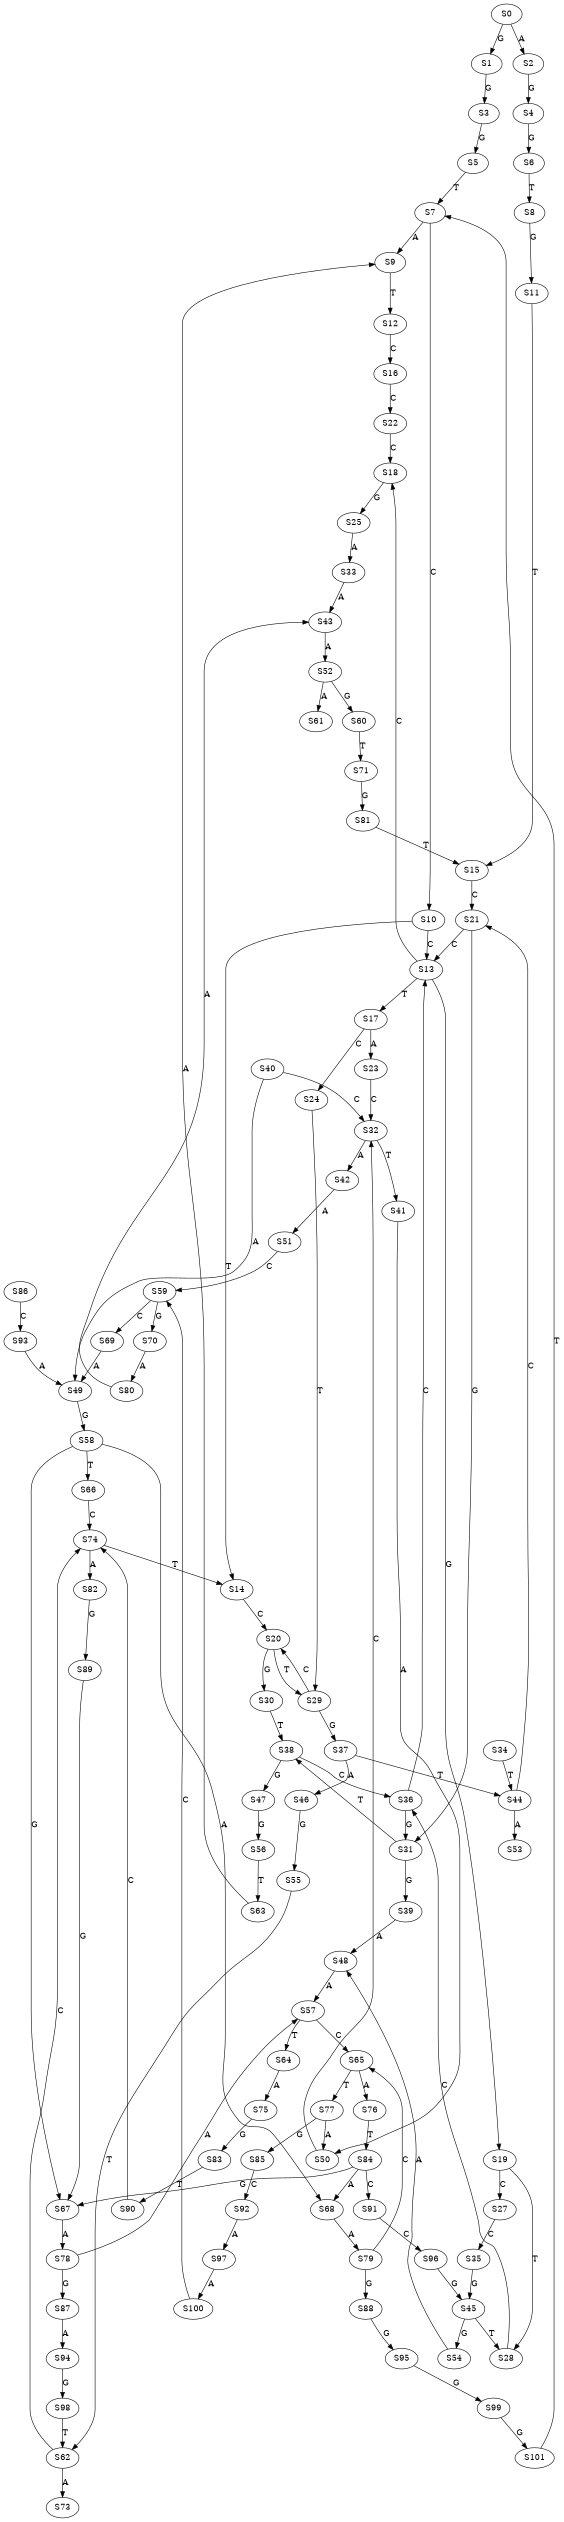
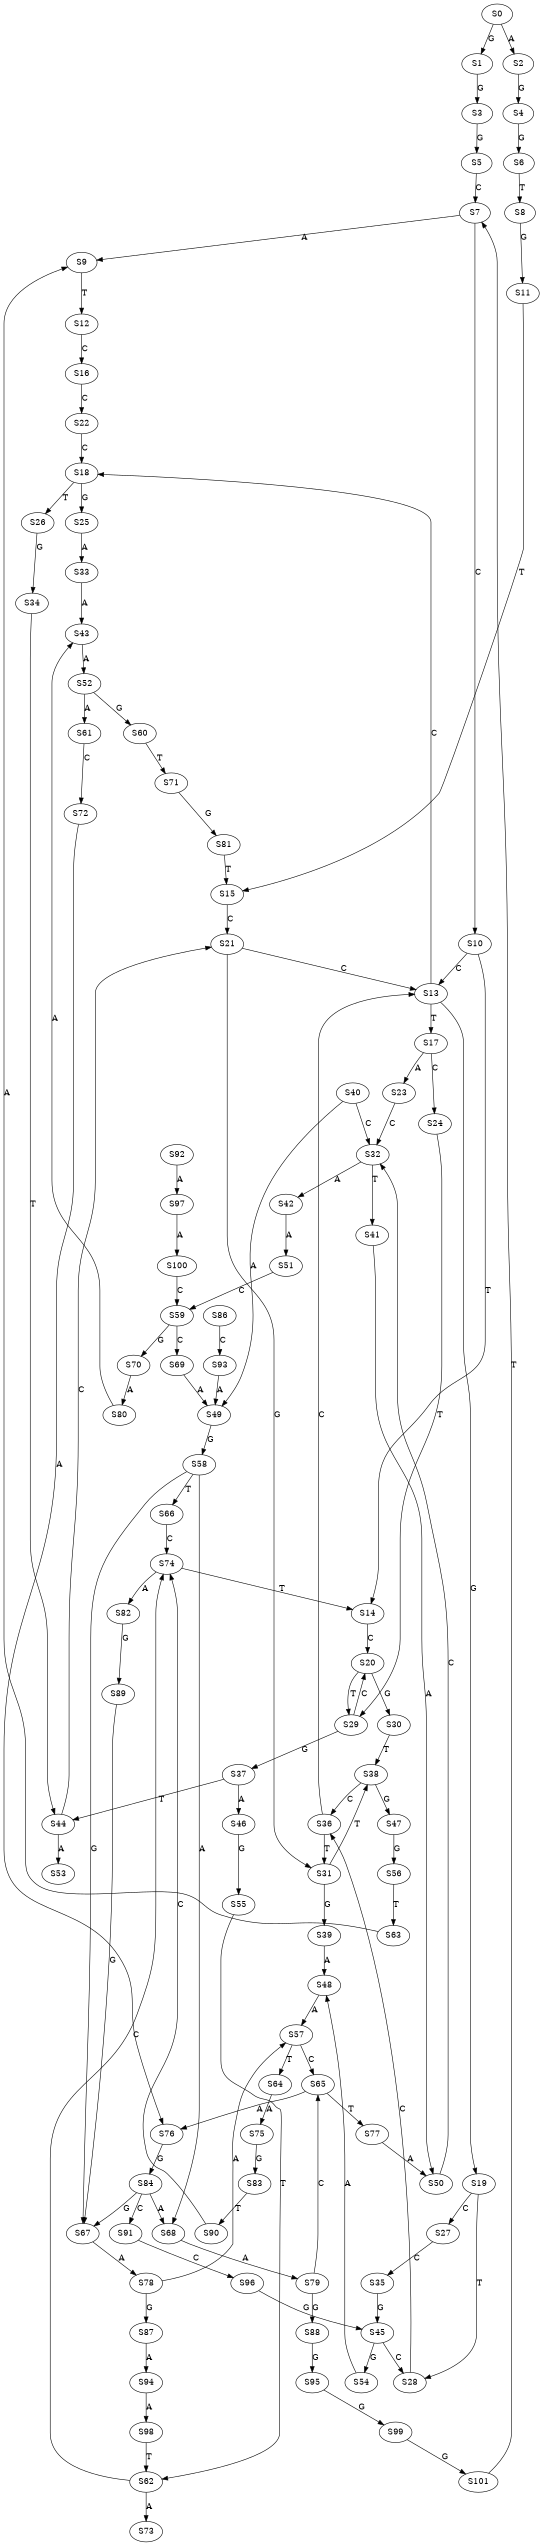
edge "S5" -> "S7": label "T" -> "C"
node "S26": added
node "S72": added
edge "S36" -> "S31": label "G" -> "T"
edge "S76" -> "S84": label "T" -> "G"
node "S85": removed
edge "S45" -> "S28": label "T" -> "C"
edge "S94" -> "S98": label "G" -> "A"
